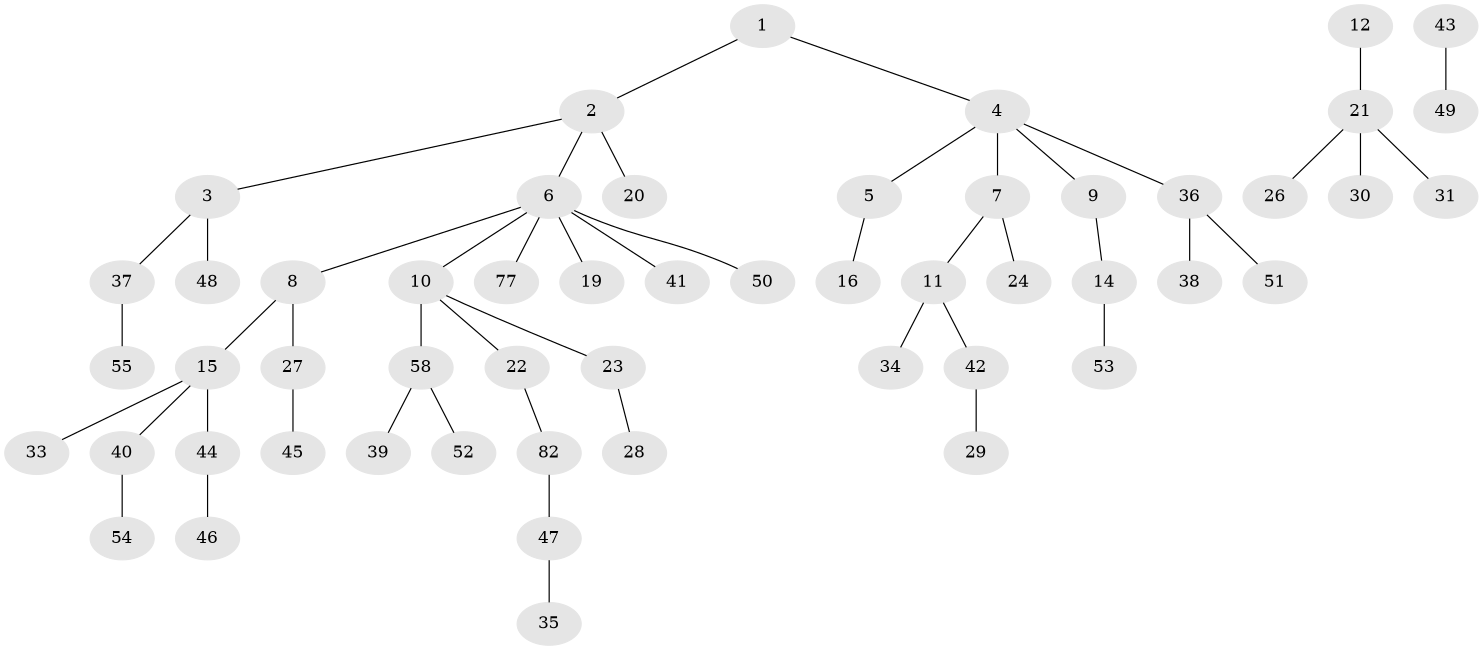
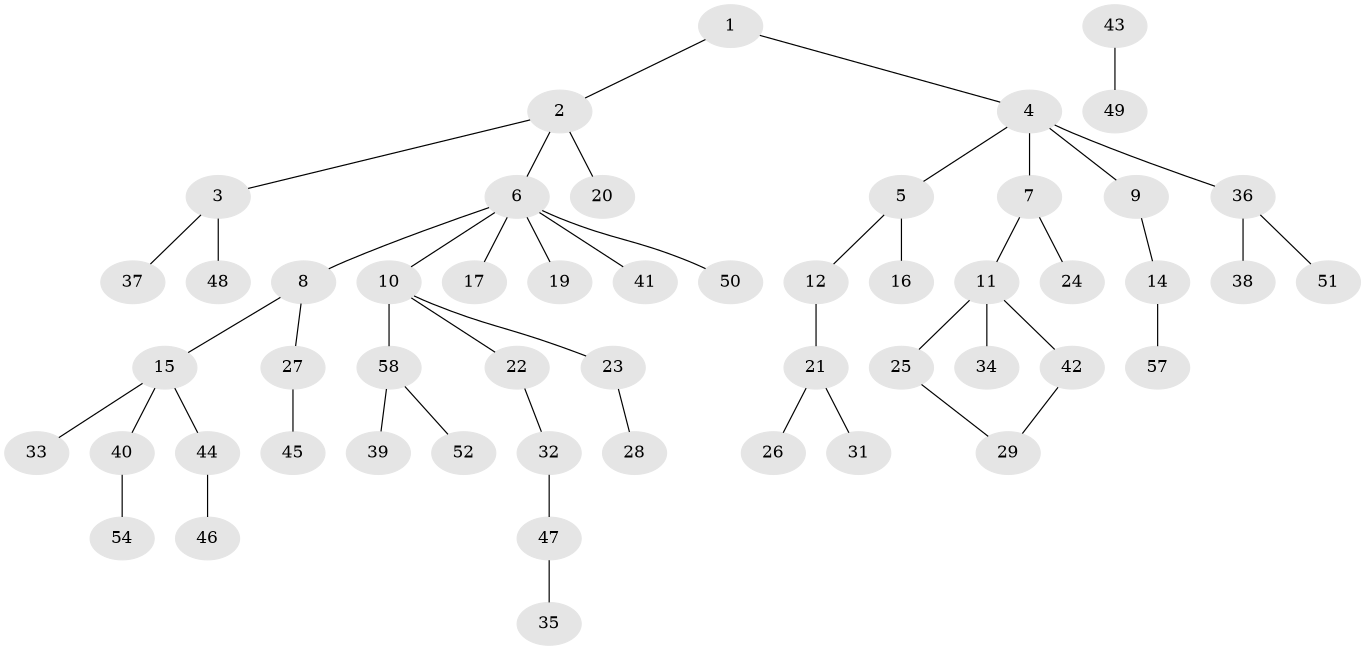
node "30": removed
edge "5" -- "12": added
node "77": label "77" -> "17"
node "55": removed
node "25": added
node "53": label "53" -> "57"
node "82": label "82" -> "32"
